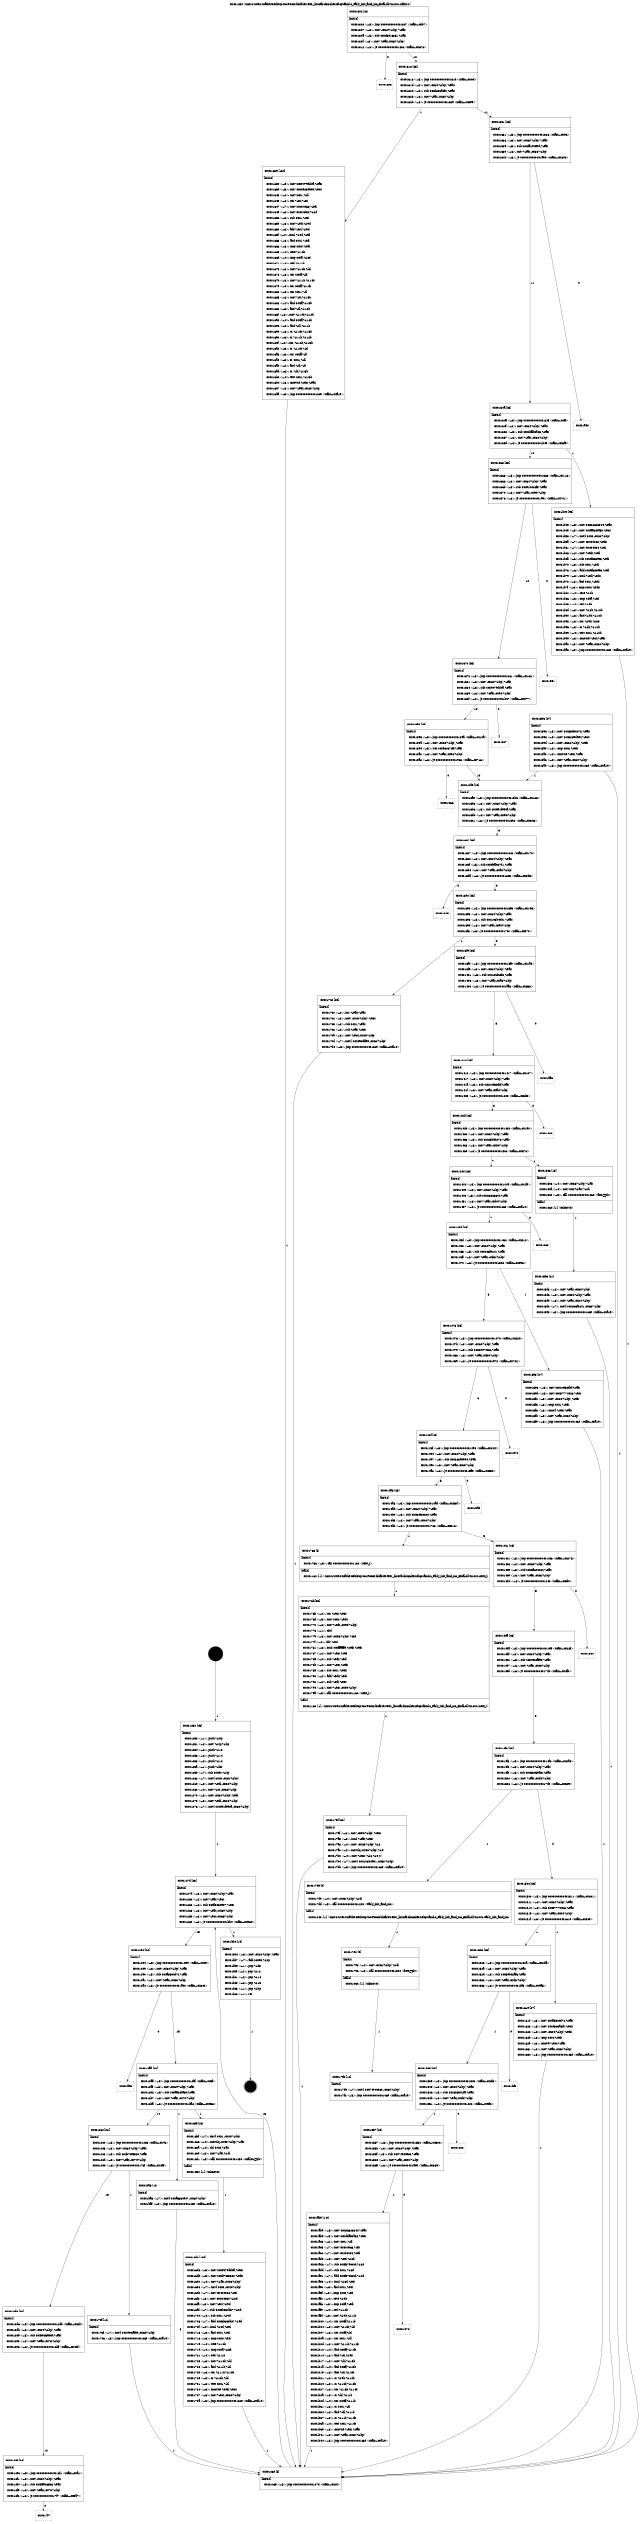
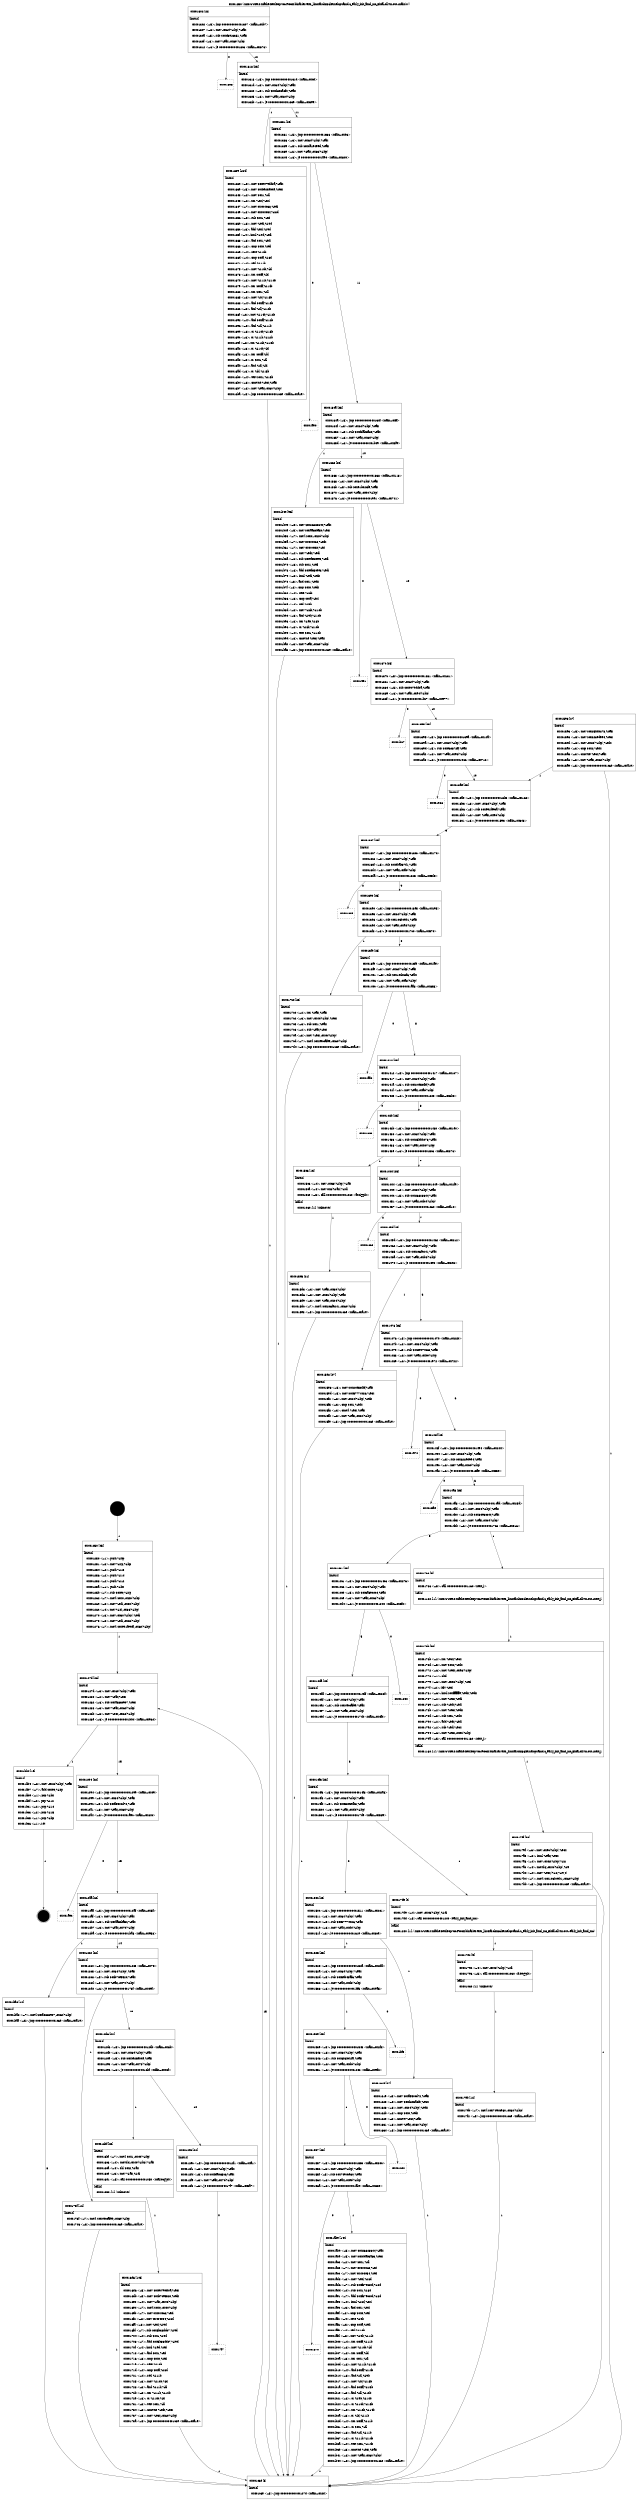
edge "0x4012aa [22]" -> "0x4016bf [23]": now "0x4012d6 [22]" -> "0x4016bf [23]"
edge "0x4017eb [12]" -> "0x401c6e [5]": added, label "1"
